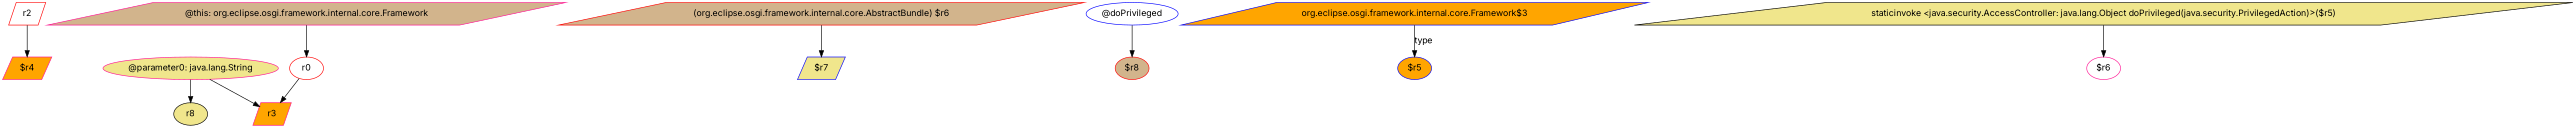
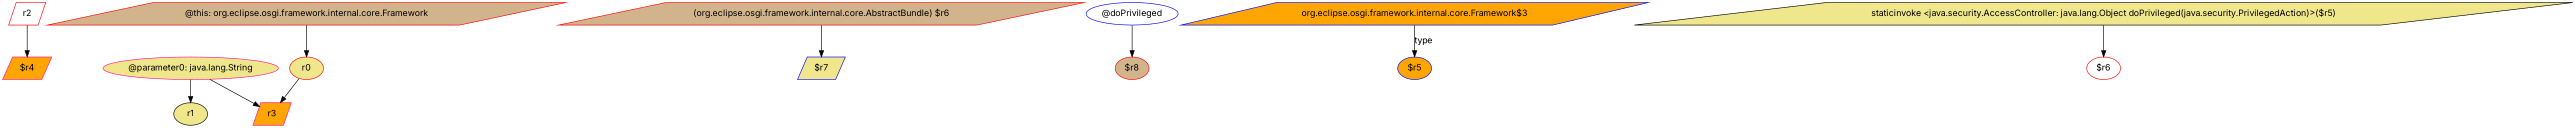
node "@this: org.eclipse.osgi.framework.internal.core.Framework": color deeppink -> red
node "r0": fillcolor white -> khaki
node "$r6": color deeppink -> red
node "r8": label "r8" -> "r1"
